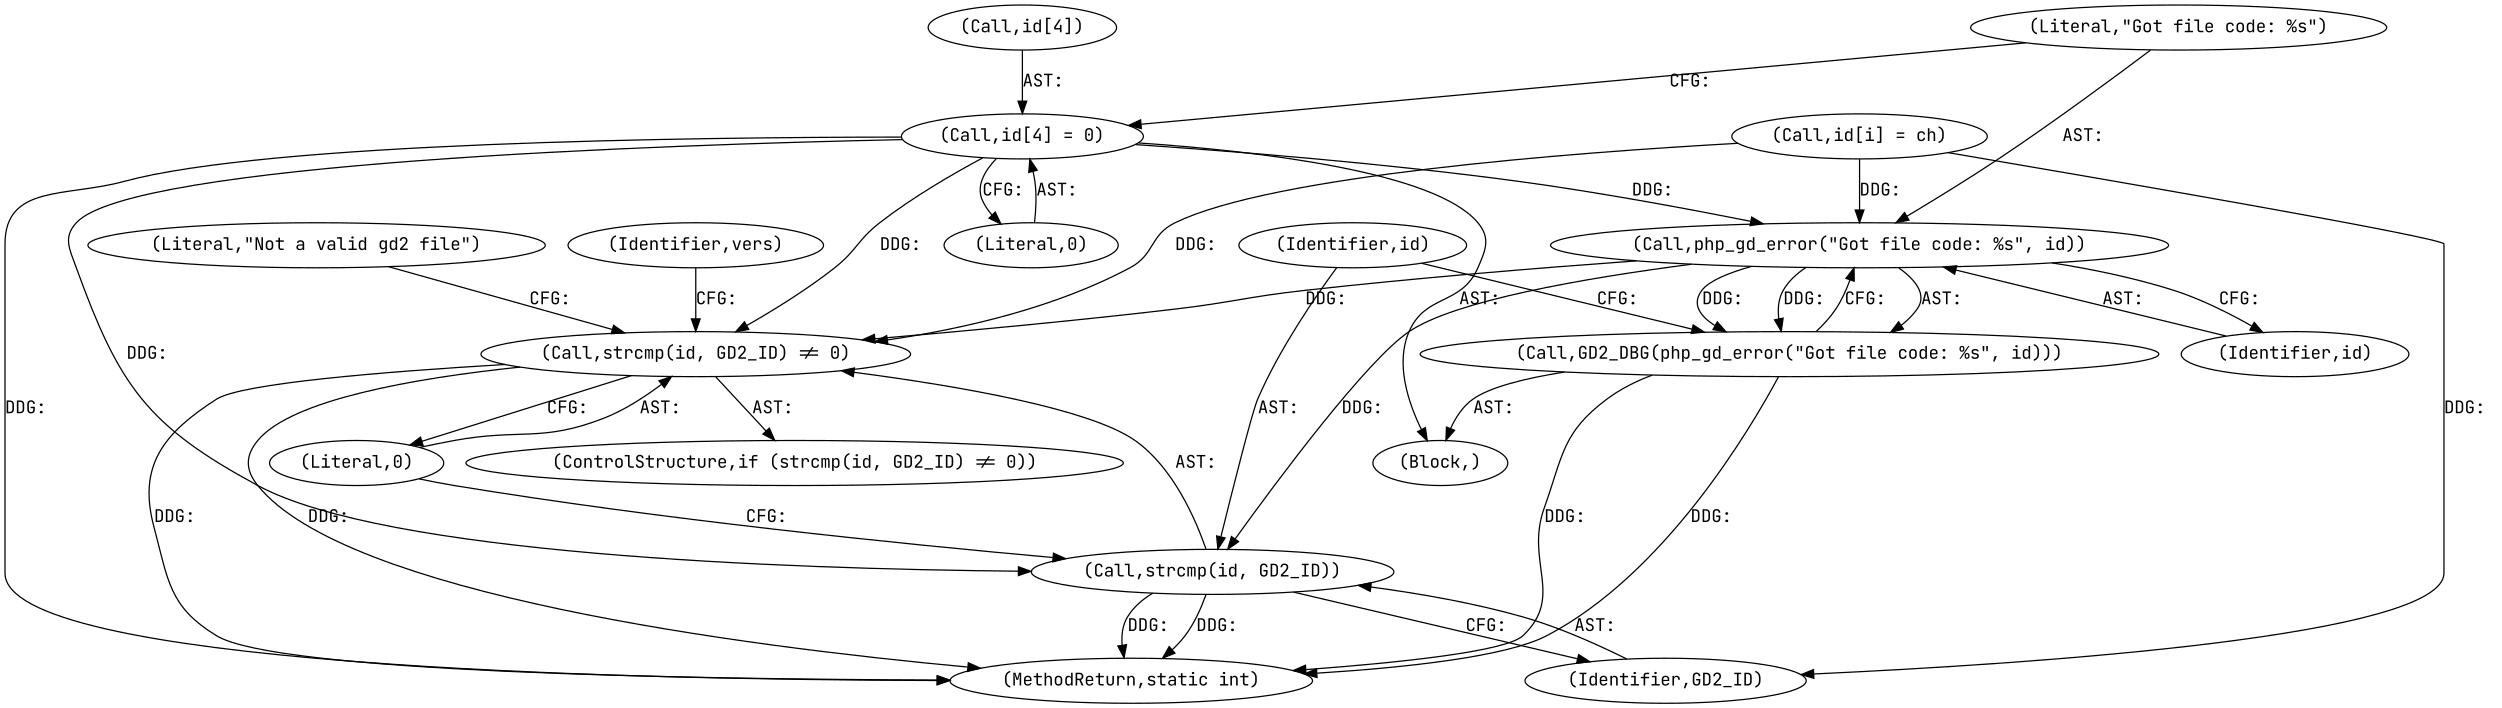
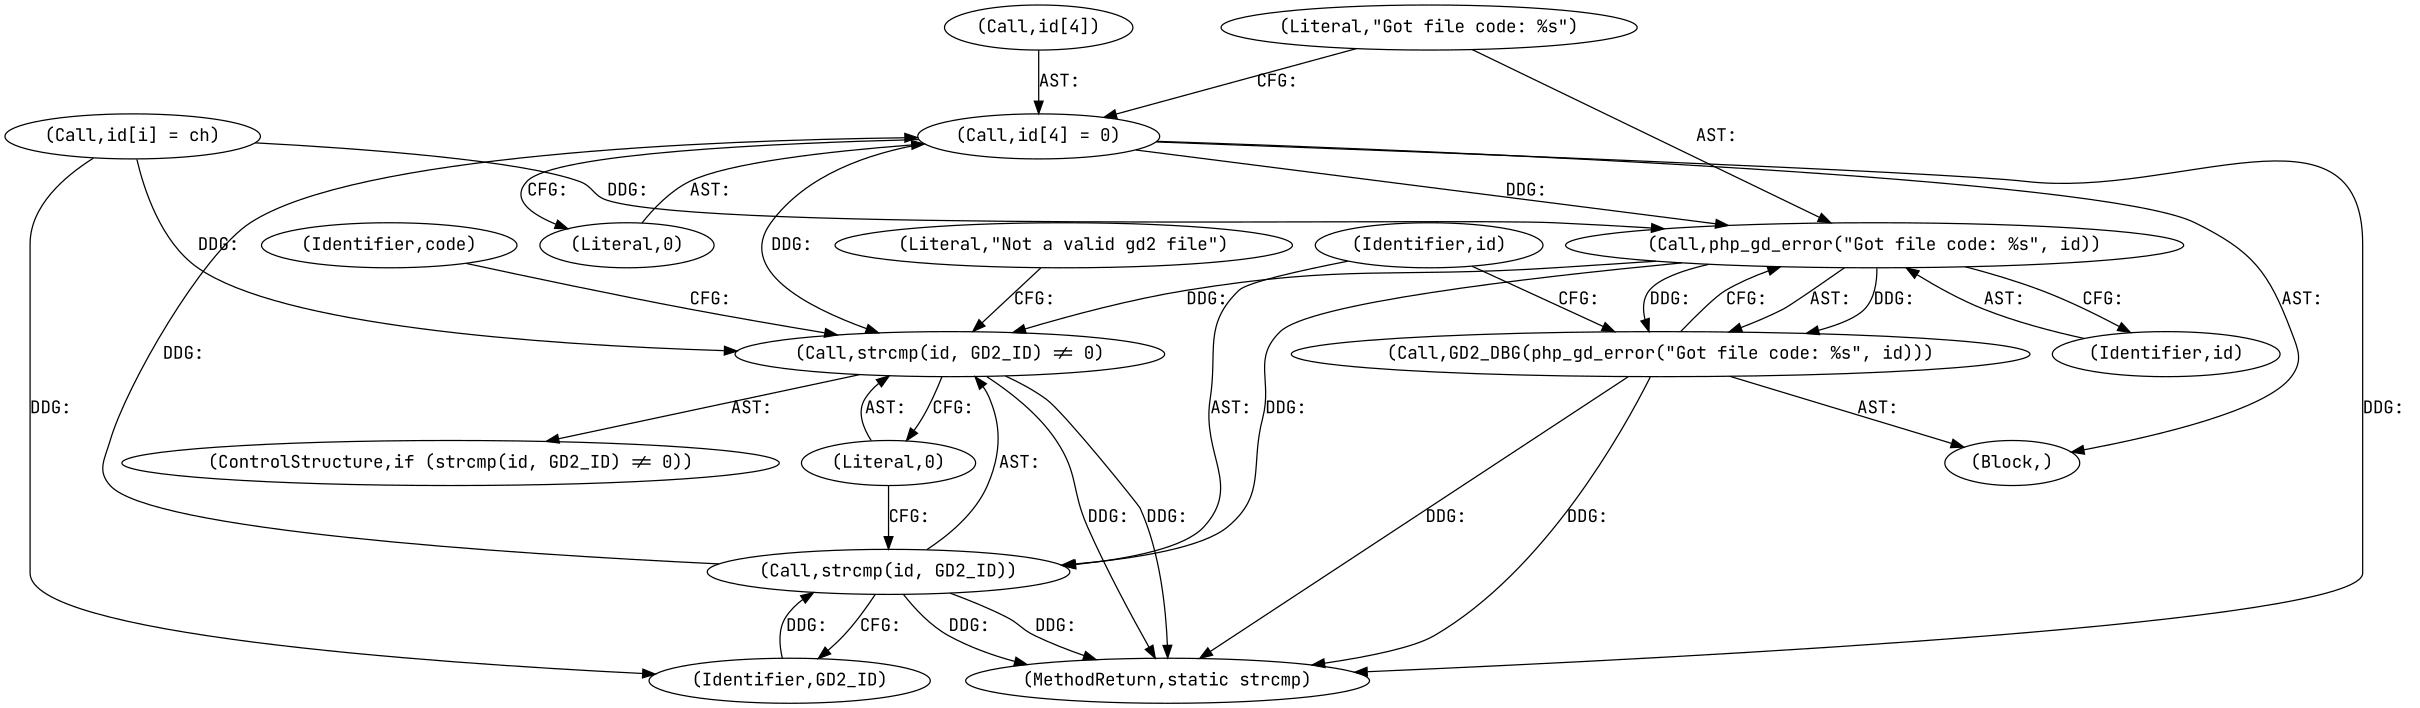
node "(Identifier,vers)": label "(Identifier,vers)" -> "(Identifier,code)"
edge "(Call,id[4] = 0)" -> "(Call,strcmp(id, GD2_ID))": reversed
edge "(Identifier,GD2_ID)" -> "(Call,strcmp(id, GD2_ID))": label "AST: " -> "DDG: "
node "(MethodReturn,static int)": label "(MethodReturn,static int)" -> "(MethodReturn,static strcmp)"
